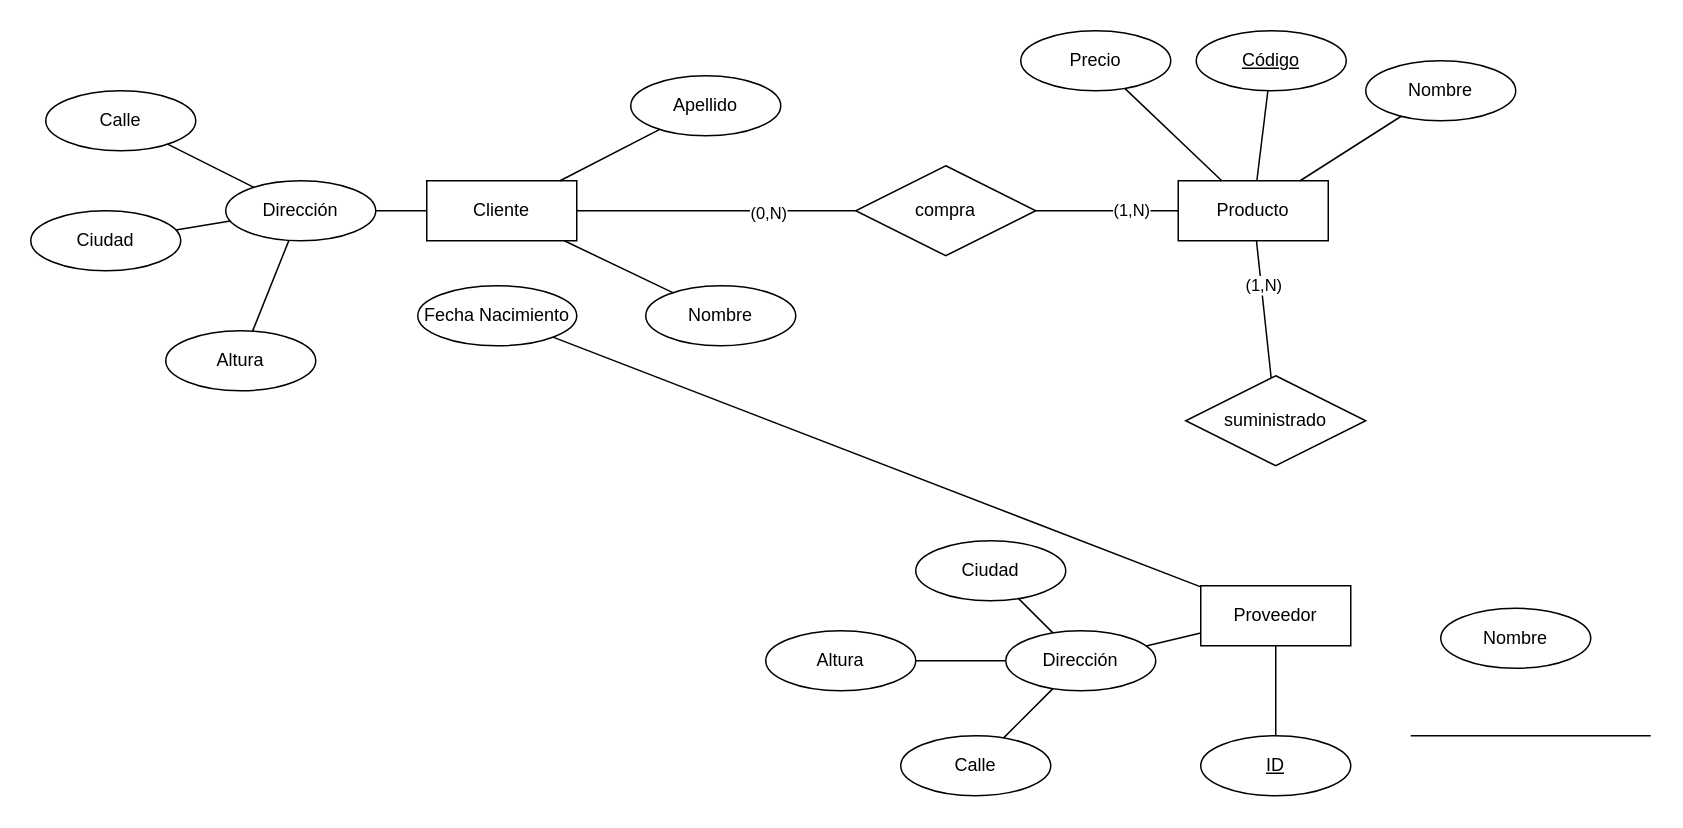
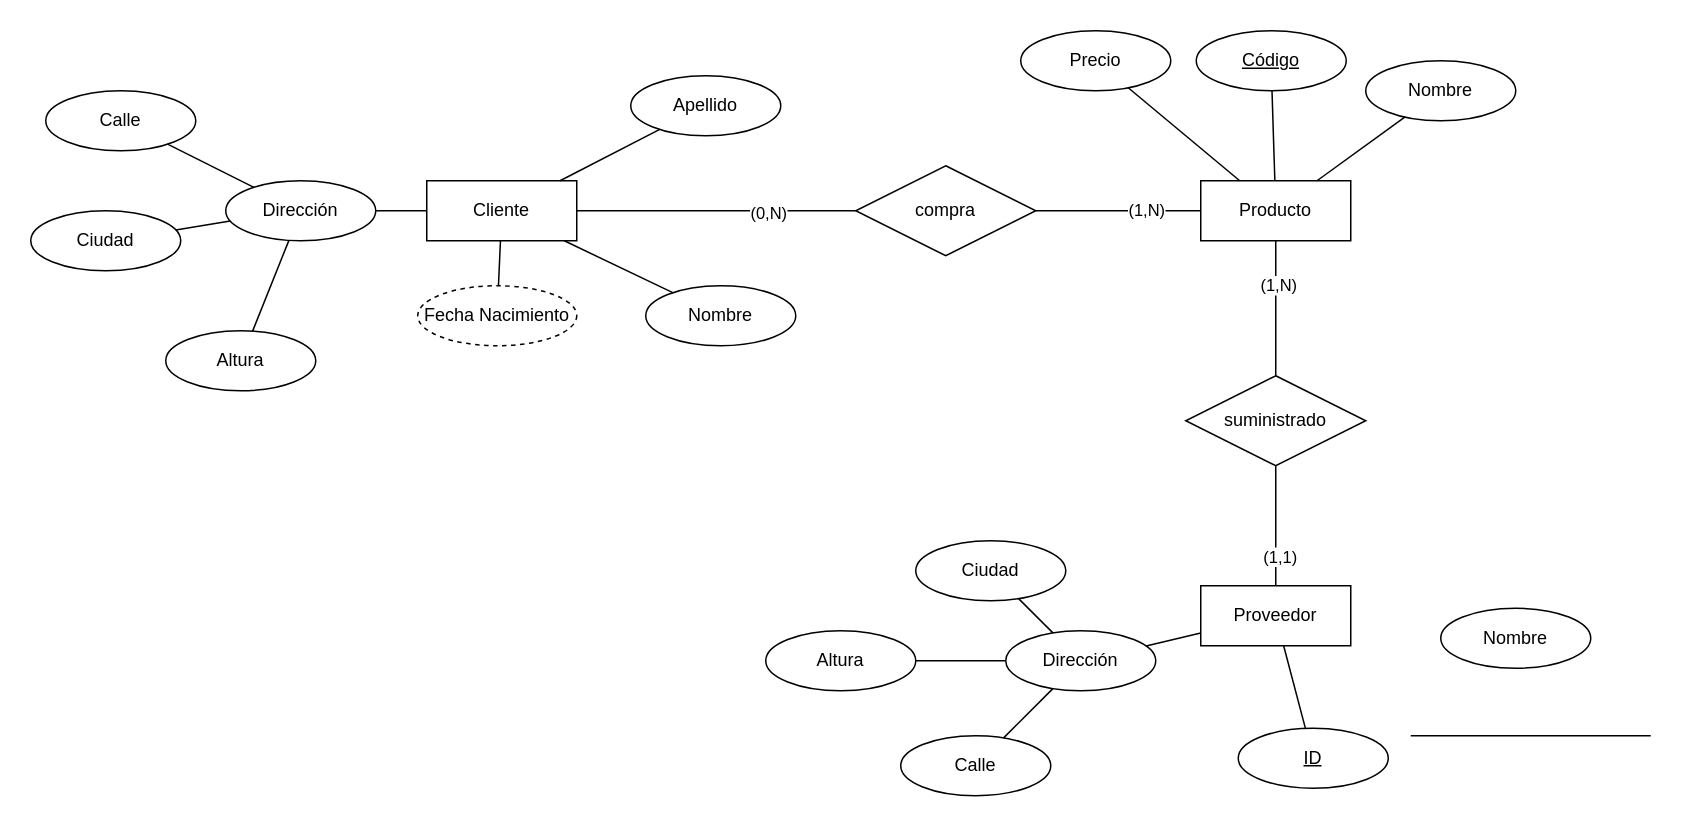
node "Producto": moved (1253, 211) -> (1276, 211)
node "Fecha Nacimiento": style solid -> dashed
edge "Fecha Nacimiento" -- "Proveedor": now "Fecha Nacimiento" -- "Cliente"
edge "suministrado" -- "Proveedor": added, label "(1,1)"
node "ID": moved (1276, 766) -> (1313, 758)
